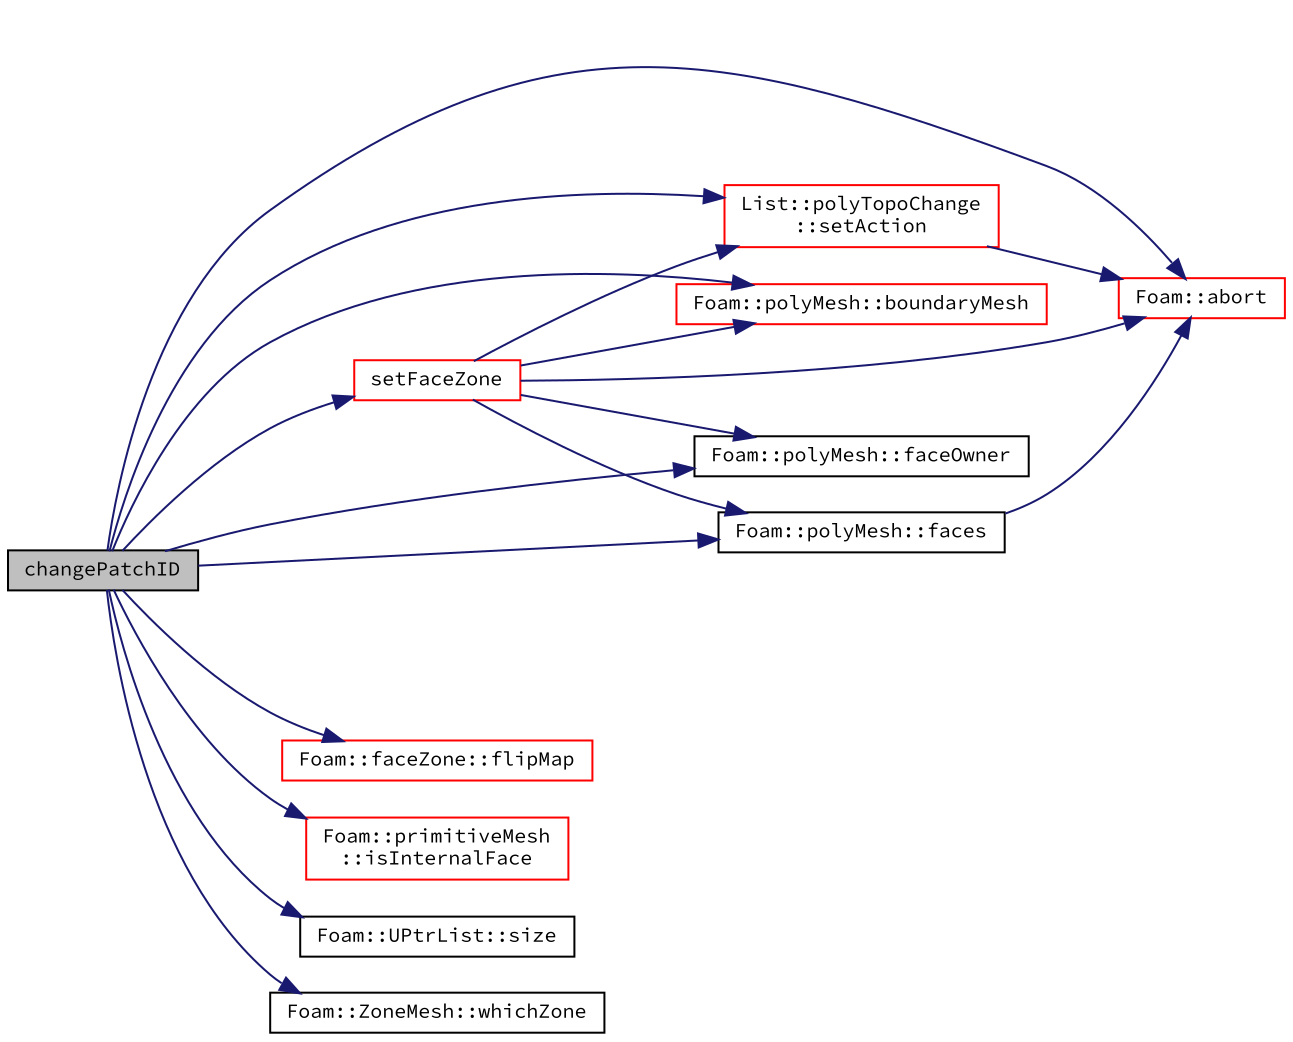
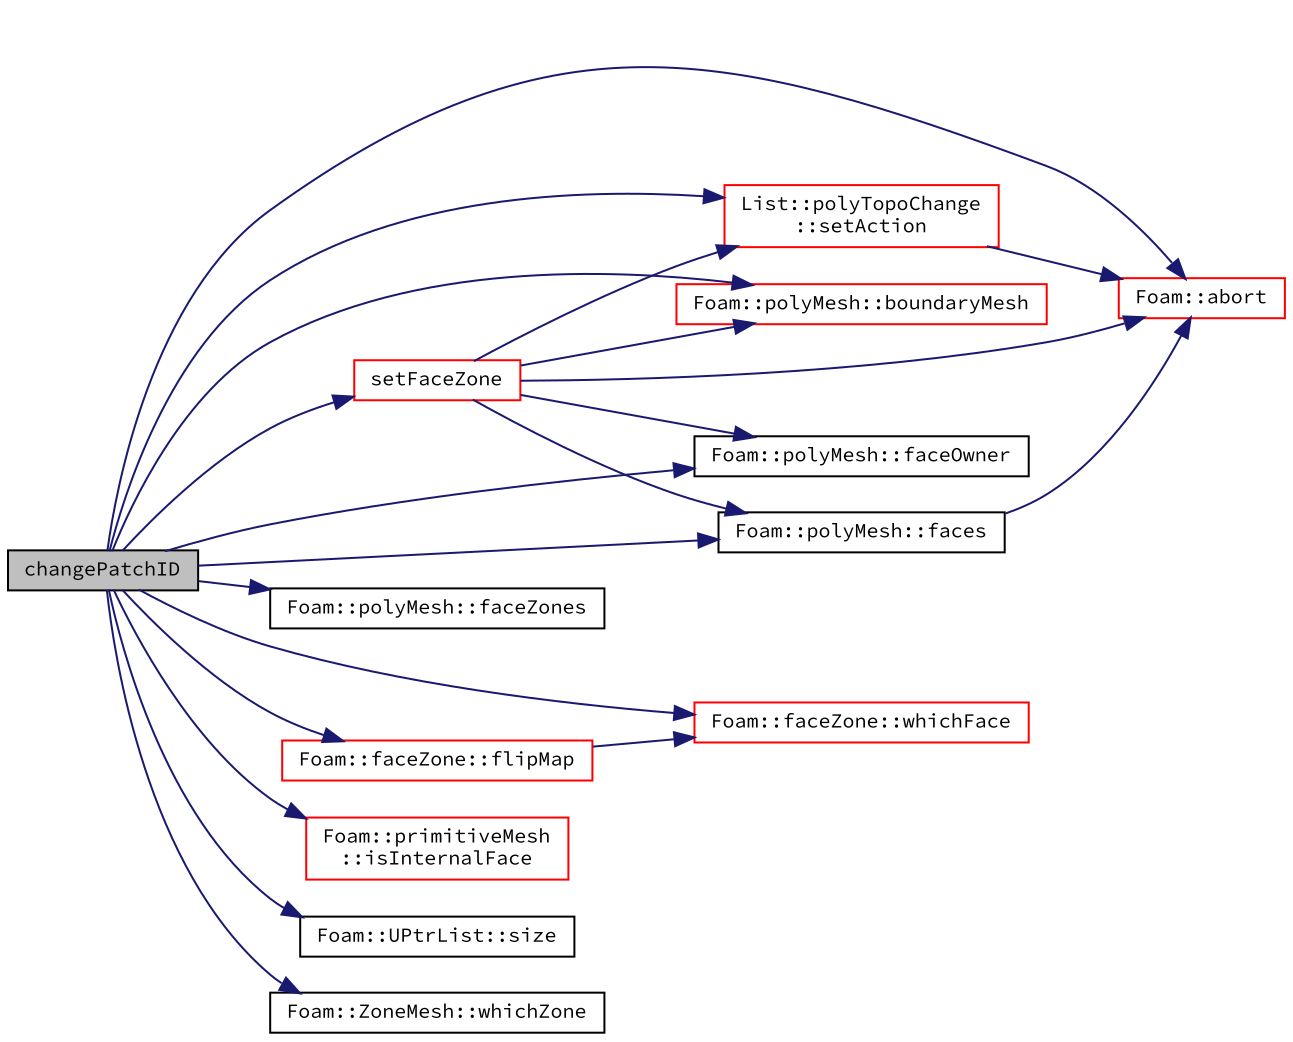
node "Foam::polyMesh::faceZones": added
node "Foam::faceZone::whichFace": added
